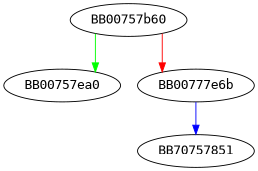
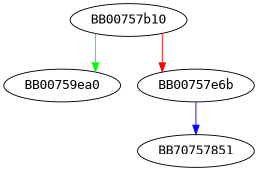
node "BB00757b60": label "BB00757b60" -> "BB00757b10"
node "BB00757ea0": label "BB00757ea0" -> "BB00759ea0"
node "BB00777e6b": label "BB00777e6b" -> "BB00757e6b"
